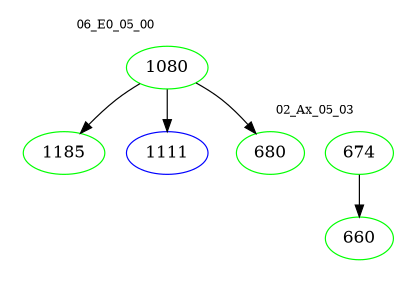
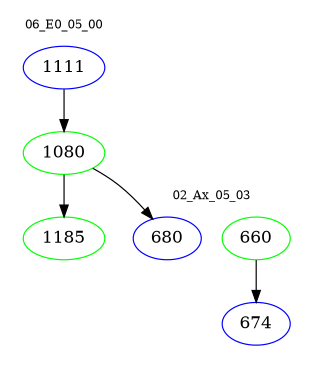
edge "1080" -> "1111": reversed
node "680": color green -> blue
node "674": color green -> blue
edge "674" -> "660": reversed
